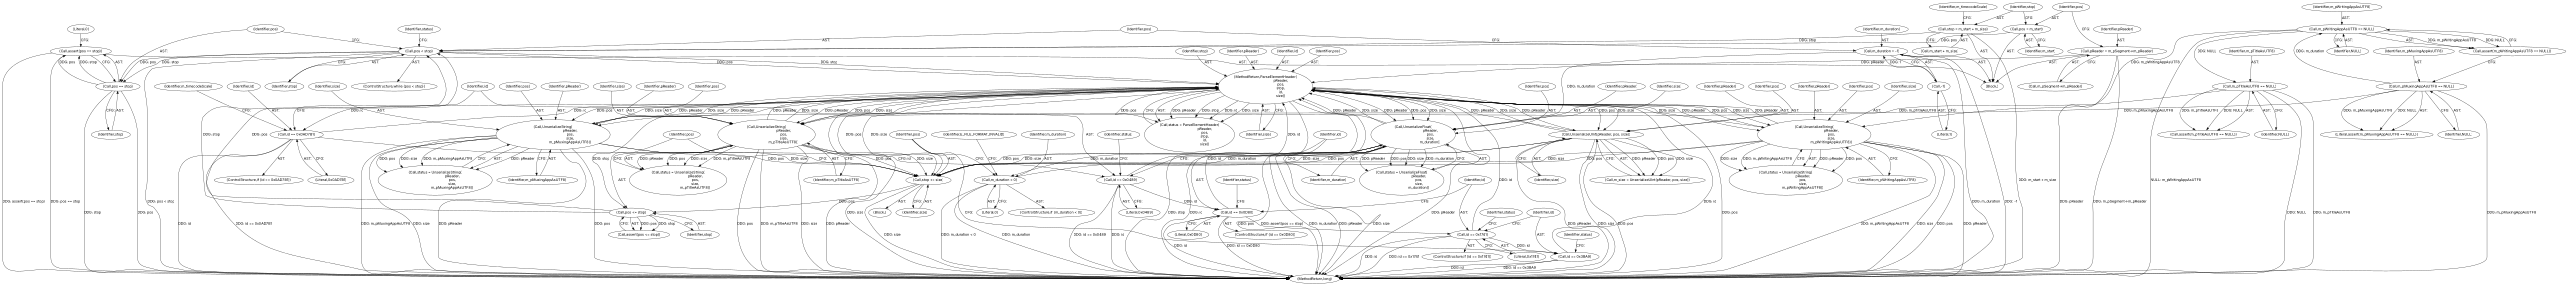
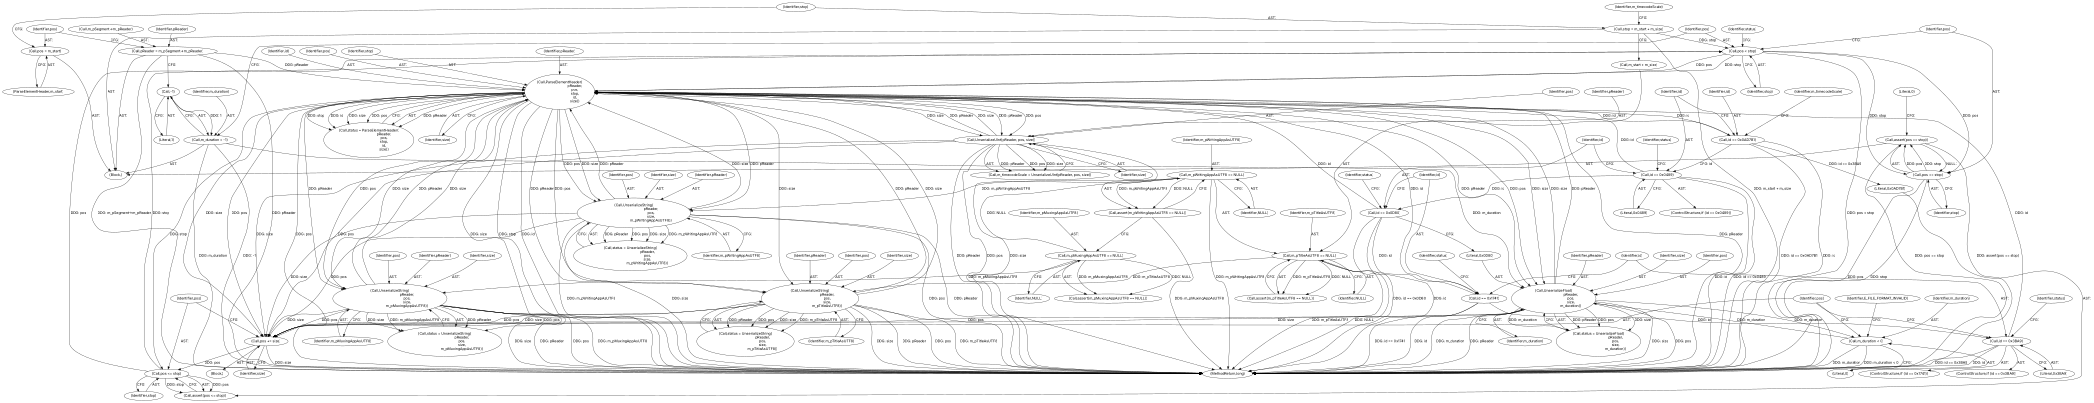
edge "(Call,m_start + m_size)" -> "(Call,stop = m_start + m_size)": now "(Call,m_start + m_size)" -> "(Call,m_pTitleAsUTF8 == NULL)"
edge "(Call,pos = m_start)" -> "(Call,pos < stop)": removed, label "DDG: pos"
node "(Identifier,m_start)": label "(Identifier,m_start)" -> "(ParseElementHeader,m_start)"
edge "(Call,m_pWritingAppAsUTF8 == NULL)" -> "(Call,m_pTitleAsUTF8 == NULL)": label "DDG: NULL" -> "AST: "
edge "(Call,m_pMuxingAppAsUTF8 == NULL)" -> "(Call,m_pWritingAppAsUTF8 == NULL)": label "DDG: m_duration" -> "DDG: NULL"
edge "(Call,assert(pos == stop))" -> "(Call,pos == stop)": label "CFG: " -> "NULL: "
edge "(Call,pReader = m_pSegment->m_pReader)" -> "(Call,m_pSegment->m_pReader)": now "(Call,pReader = m_pSegment->m_pReader)" -> "(Call,-1)"
node "(ControlStructure,while (pos < stop))": removed
node "(MethodReturn,ParseElementHeader( pReader, pos, stop, id, size))": label "(MethodReturn,ParseElementHeader( pReader, pos, stop, id, size))" -> "(Call,ParseElementHeader( pReader, pos, stop, id, size))"
node "(Literal,assert(m_pMuxingAppAsUTF8 == NULL))": label "(Literal,assert(m_pMuxingAppAsUTF8 == NULL))" -> "(Call,assert(m_pMuxingAppAsUTF8 == NULL))"
edge "(Call,id == 0x0AD7B1)" -> "(Literal,0x0AD7B1)": label "CFG: " -> "DDG: id == 0x3BA9"
edge "(Literal,0x0AD7B1)" -> "(Call,id == 0x0AD7B1)": now "(Literal,0x0AD7B1)" -> "(Call,assert(pos <= stop))"
node "(ControlStructure,if (id == 0x0AD7B1))": removed
node "(Call,stop += size)": label "(Call,stop += size)" -> "(Call,pos += size)"
node "(Call,m_size = UnserializeUInt(pReader, pos, size))": label "(Call,m_size = UnserializeUInt(pReader, pos, size))" -> "(Call,m_timecodeScale = UnserializeUInt(pReader, pos, size))"
edge "(Call,m_pWritingAppAsUTF8 == NULL)" -> "(MethodReturn,long)": label "NULL: m_pWritingAppAsUTF8" -> "DDG: m_pWritingAppAsUTF8"
node "(ControlStructure,if (m_duration < 0))": removed
node "(ControlStructure,if (id == 0x0489))": added
edge "(Literal,0x0D80)" -> "(Call,id == 0x0D80)": now "(Literal,0x0D80)" -> "(Call,UnserializeFloat( pReader, pos, size, m_duration))"
edge "(Call,id == 0x0D80)" -> "(Call,id == 0x1741)": label "DDG: assert(pos == stop)" -> "DDG: id"
node "(ControlStructure,if (id == 0x0D80))": removed
edge "(Call,id == 0x1741)" -> "(ControlStructure,if (id == 0x1741))": now "(Call,id == 0x3BA9)" -> "(ControlStructure,if (id == 0x1741))"
node "(Literal,0x1741)": removed
edge "(Call,m_pMuxingAppAsUTF8 == NULL)" -> "(MethodReturn,long)": now "(Call,assert(m_pWritingAppAsUTF8 == NULL))" -> "(MethodReturn,long)"
edge "(Call,assert(m_pTitleAsUTF8 == NULL))" -> "(Call,m_pTitleAsUTF8 == NULL)": added, label "CFG:"
node "(ControlStructure,if (id == 0x3BA9))": added
node "(Literal,0x3BA9)": added
